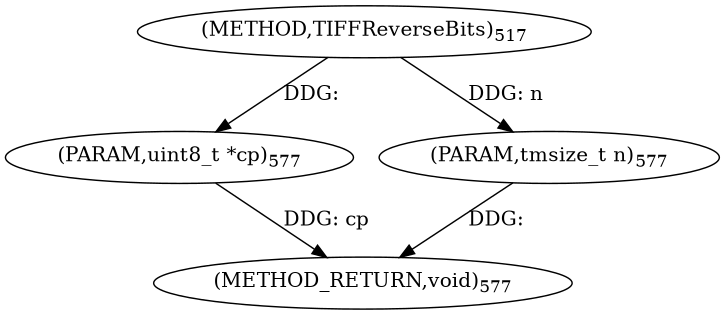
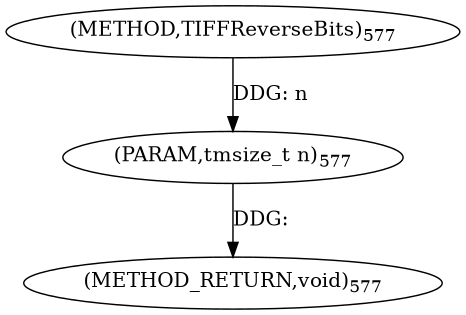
node "(METHOD,TIFFReverseBits)": text "517" -> "577"
node "(PARAM,uint8_t *cp)": removed
